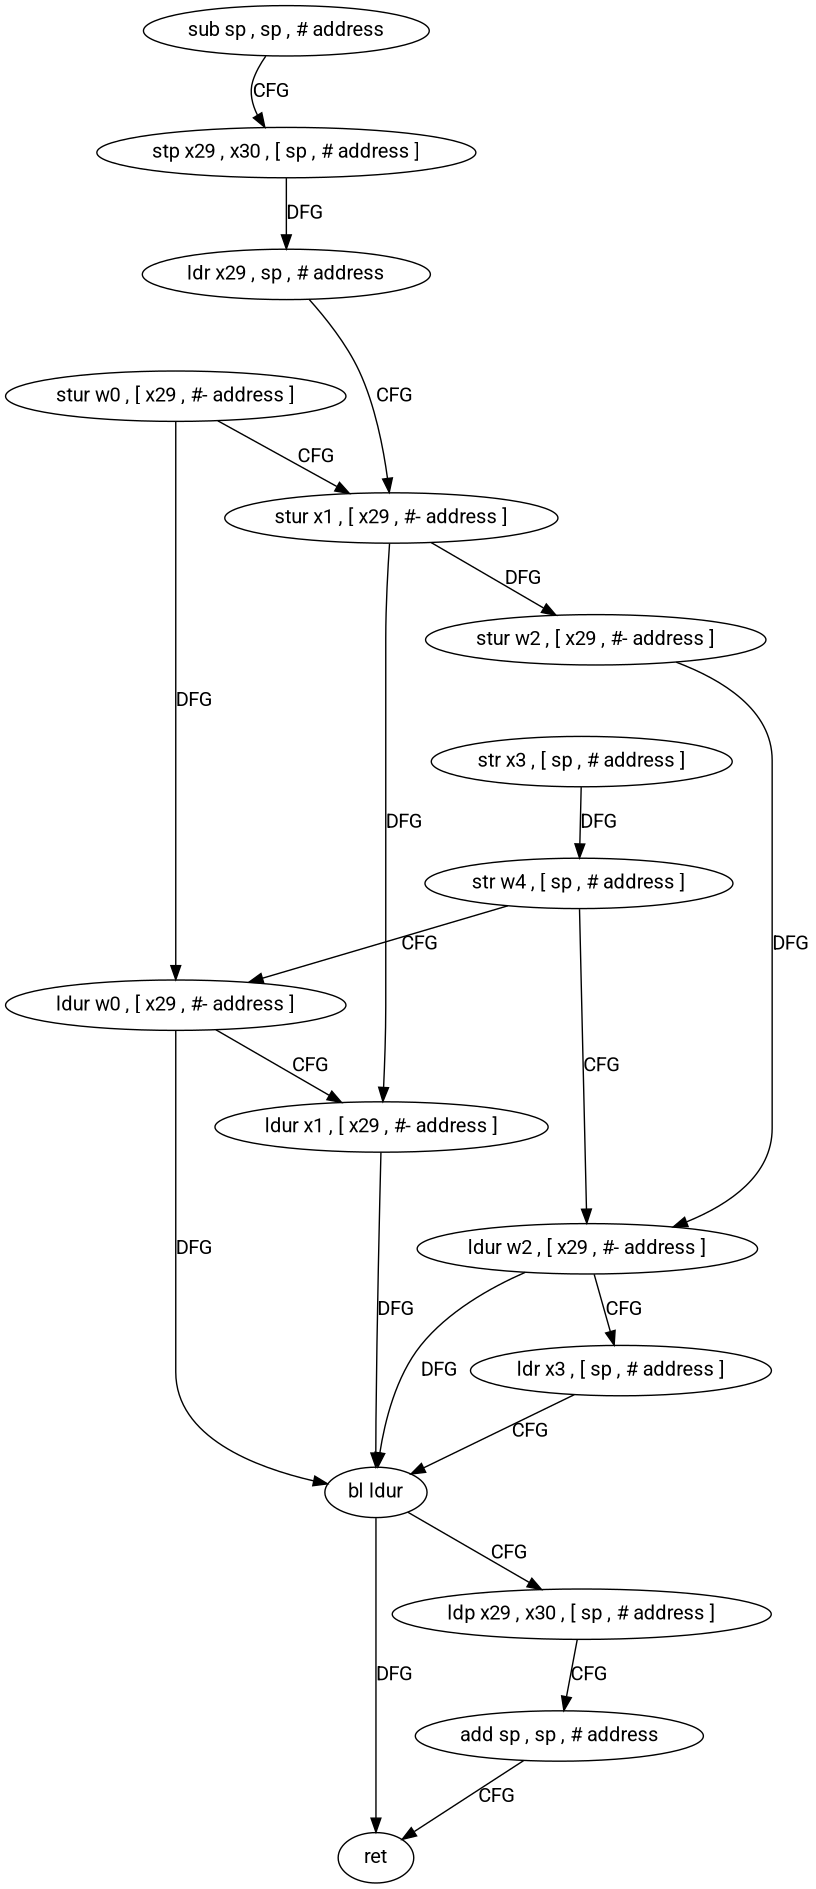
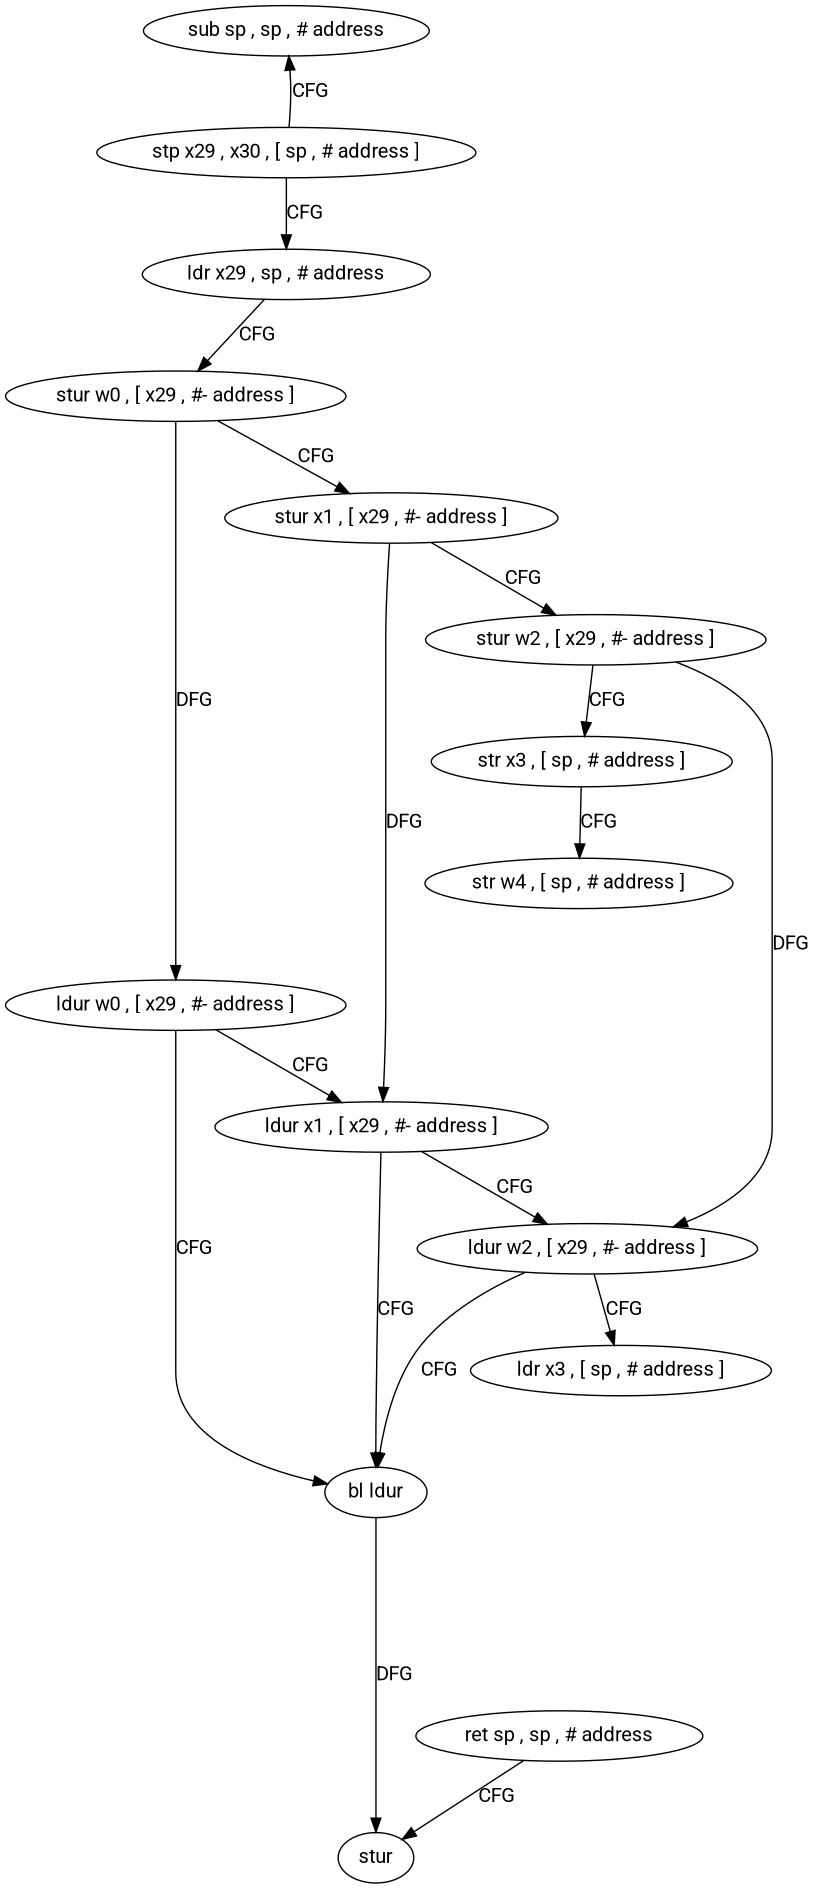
edge "sub sp , sp , # address" -> "stp x29 , x30 , [ sp , # address ]": reversed
edge "stp x29 , x30 , [ sp , # address ]" -> "ldr x29 , sp , # address": label "DFG" -> "CFG"
edge "ldr x29 , sp , # address" -> "stur x1 , [ x29 , #- address ]": now "ldr x29 , sp , # address" -> "stur w0 , [ x29 , #- address ]"
edge "stur x1 , [ x29 , #- address ]" -> "stur w2 , [ x29 , #- address ]": label "DFG" -> "CFG"
edge "stur w2 , [ x29 , #- address ]" -> "str x3 , [ sp , # address ]": added, label "CFG"
edge "str x3 , [ sp , # address ]" -> "str w4 , [ sp , # address ]": label "DFG" -> "CFG"
edge "str w4 , [ sp , # address ]" -> "ldur w0 , [ x29 , #- address ]": removed, label "CFG"
edge "str w4 , [ sp , # address ]" -> "ldur w2 , [ x29 , #- address ]": now "ldur x1 , [ x29 , #- address ]" -> "ldur w2 , [ x29 , #- address ]"
edge "ldur w0 , [ x29 , #- address ]" -> "bl ldur": label "DFG" -> "CFG"
edge "ldur x1 , [ x29 , #- address ]" -> "bl ldur": label "DFG" -> "CFG"
edge "ldur w2 , [ x29 , #- address ]" -> "bl ldur": label "DFG" -> "CFG"
edge "ldr x3 , [ sp , # address ]" -> "bl ldur": removed, label "CFG"
node "ldp x29 , x30 , [ sp , # address ]": removed
node "add sp , sp , # address": label "add sp , sp , # address" -> "ret sp , sp , # address"
node "ret": label "ret" -> "stur"
